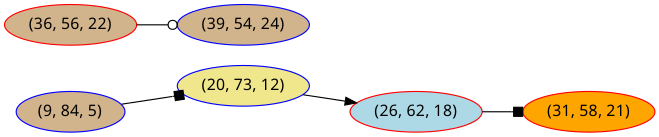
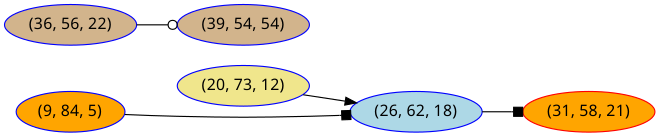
node "(36, 56, 22)": color red -> blue
node "(39, 54, 24)": label "(39, 54, 24)" -> "(39, 54, 54)"
edge "(9, 84, 5)" -> "(20, 73, 12)": now "(9, 84, 5)" -> "(26, 62, 18)"
node "(9, 84, 5)": fillcolor tan -> orange
node "(26, 62, 18)": color red -> blue
